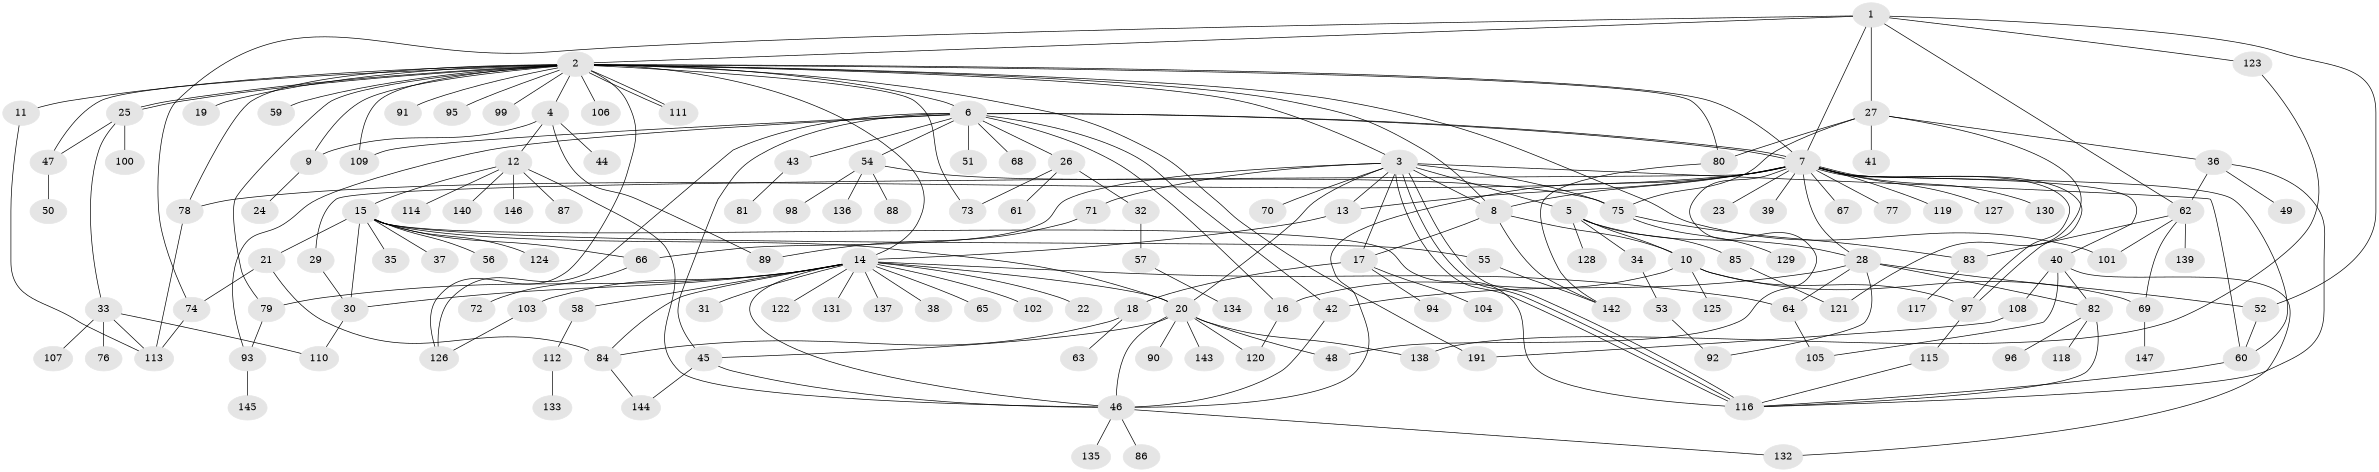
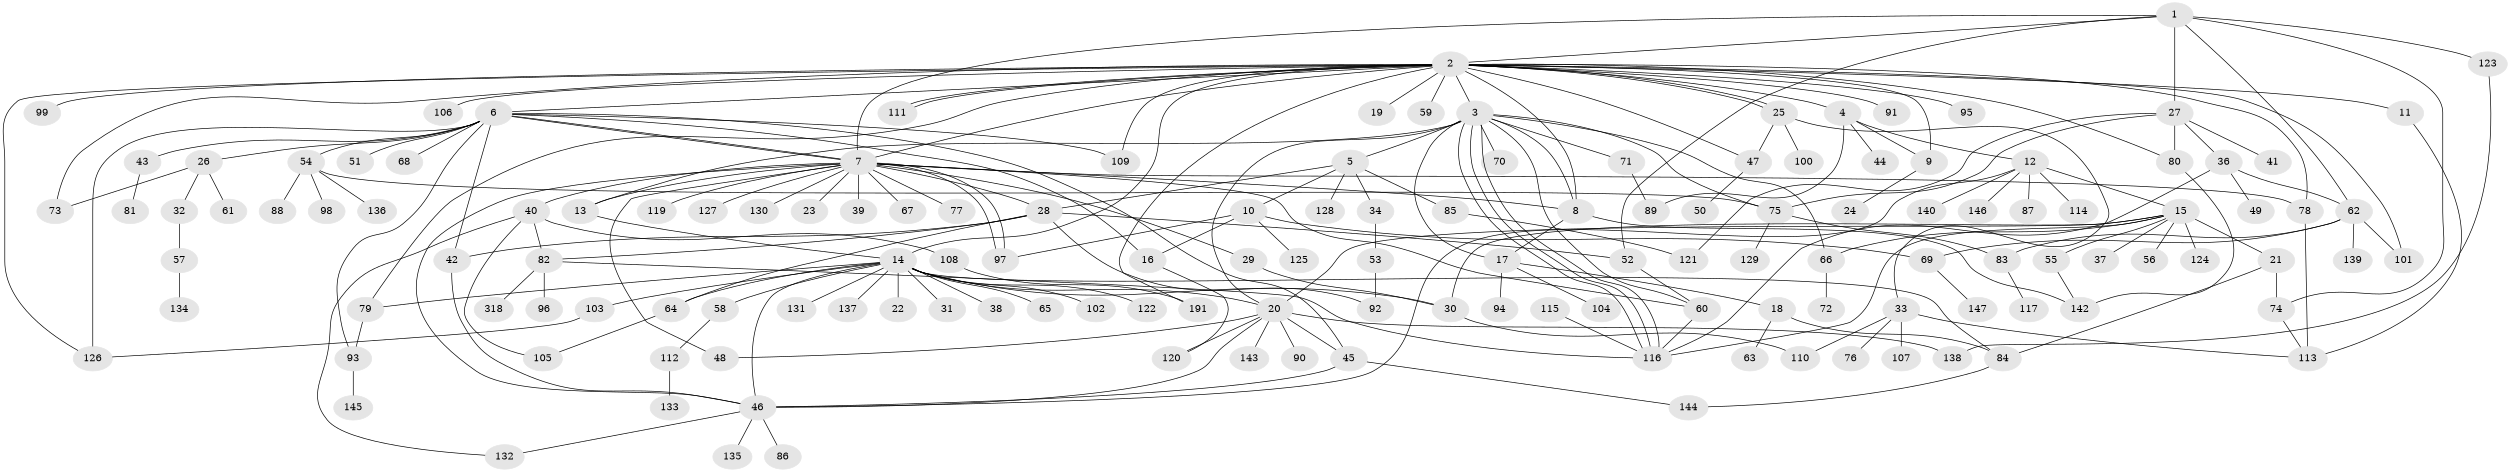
edge "8" -- "10": removed
node "35": removed
edge "97" -- "115": removed
node "118": label "118" -> "318"
